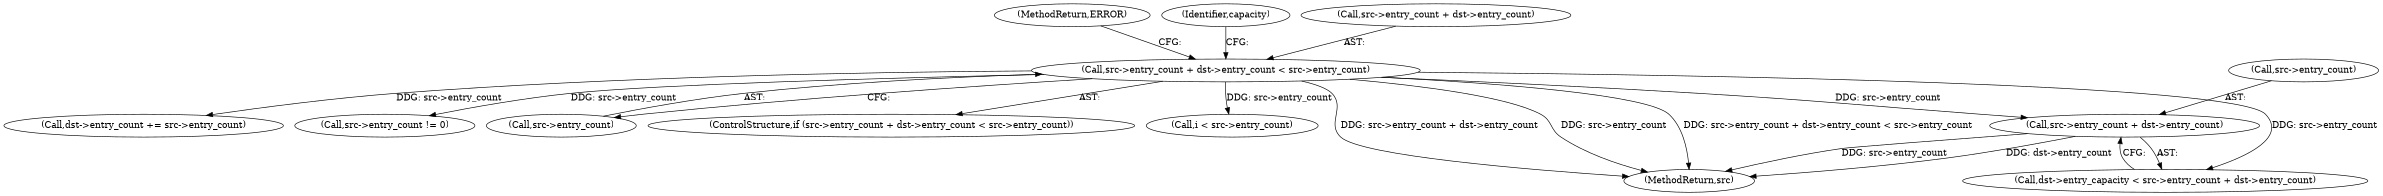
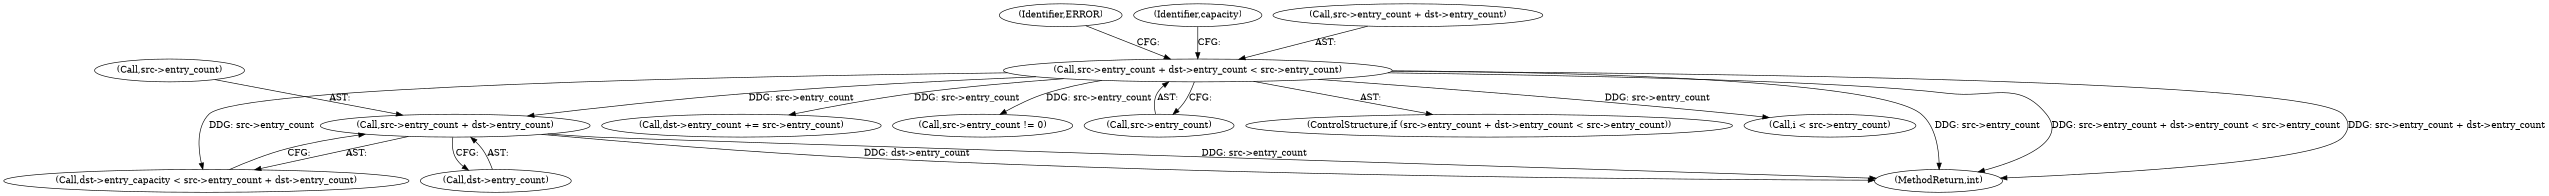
node "(MethodReturn,ERROR)": label "(MethodReturn,ERROR)" -> "(Identifier,ERROR)"
node "(Call,dst->entry_count)": added
node "(MethodReturn,src)": label "(MethodReturn,src)" -> "(MethodReturn,int)"
